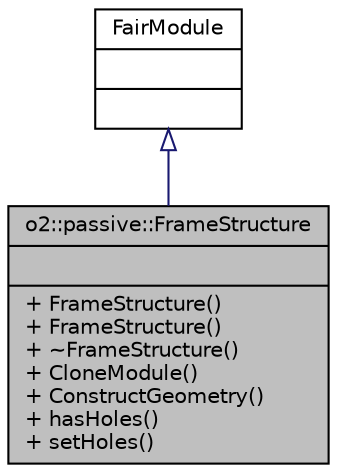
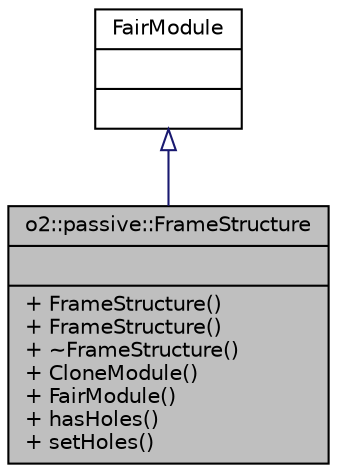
node "o2::passive::FrameStructure": text "+ ConstructGeometry()" -> "+ FairModule()"
